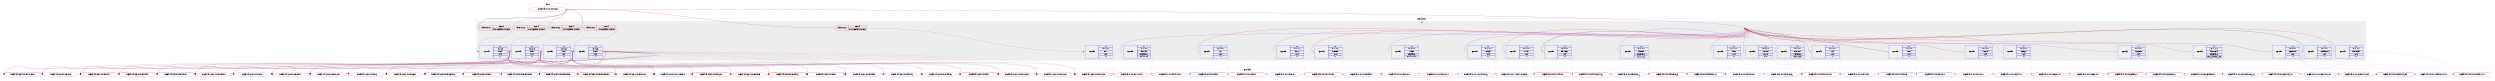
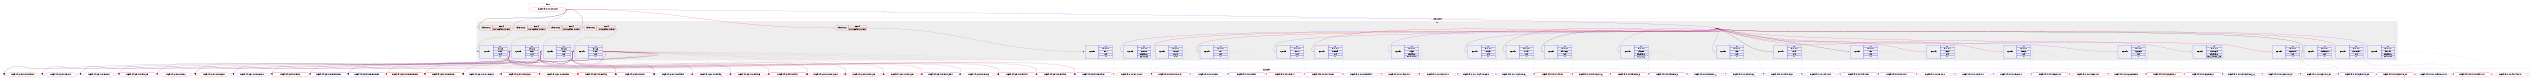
node "portage://dev-lang/python-3.12.4_p3": shape octagon -> cylinder
node "portage://dev-lang/python-3.12.5_p1-r1": shape cylinder -> octagon
node "portage://dev-lang/python-3.13.0_rc2": shape octagon -> cylinder
node "portage://dev-python/msgpack-1.0.8": added
